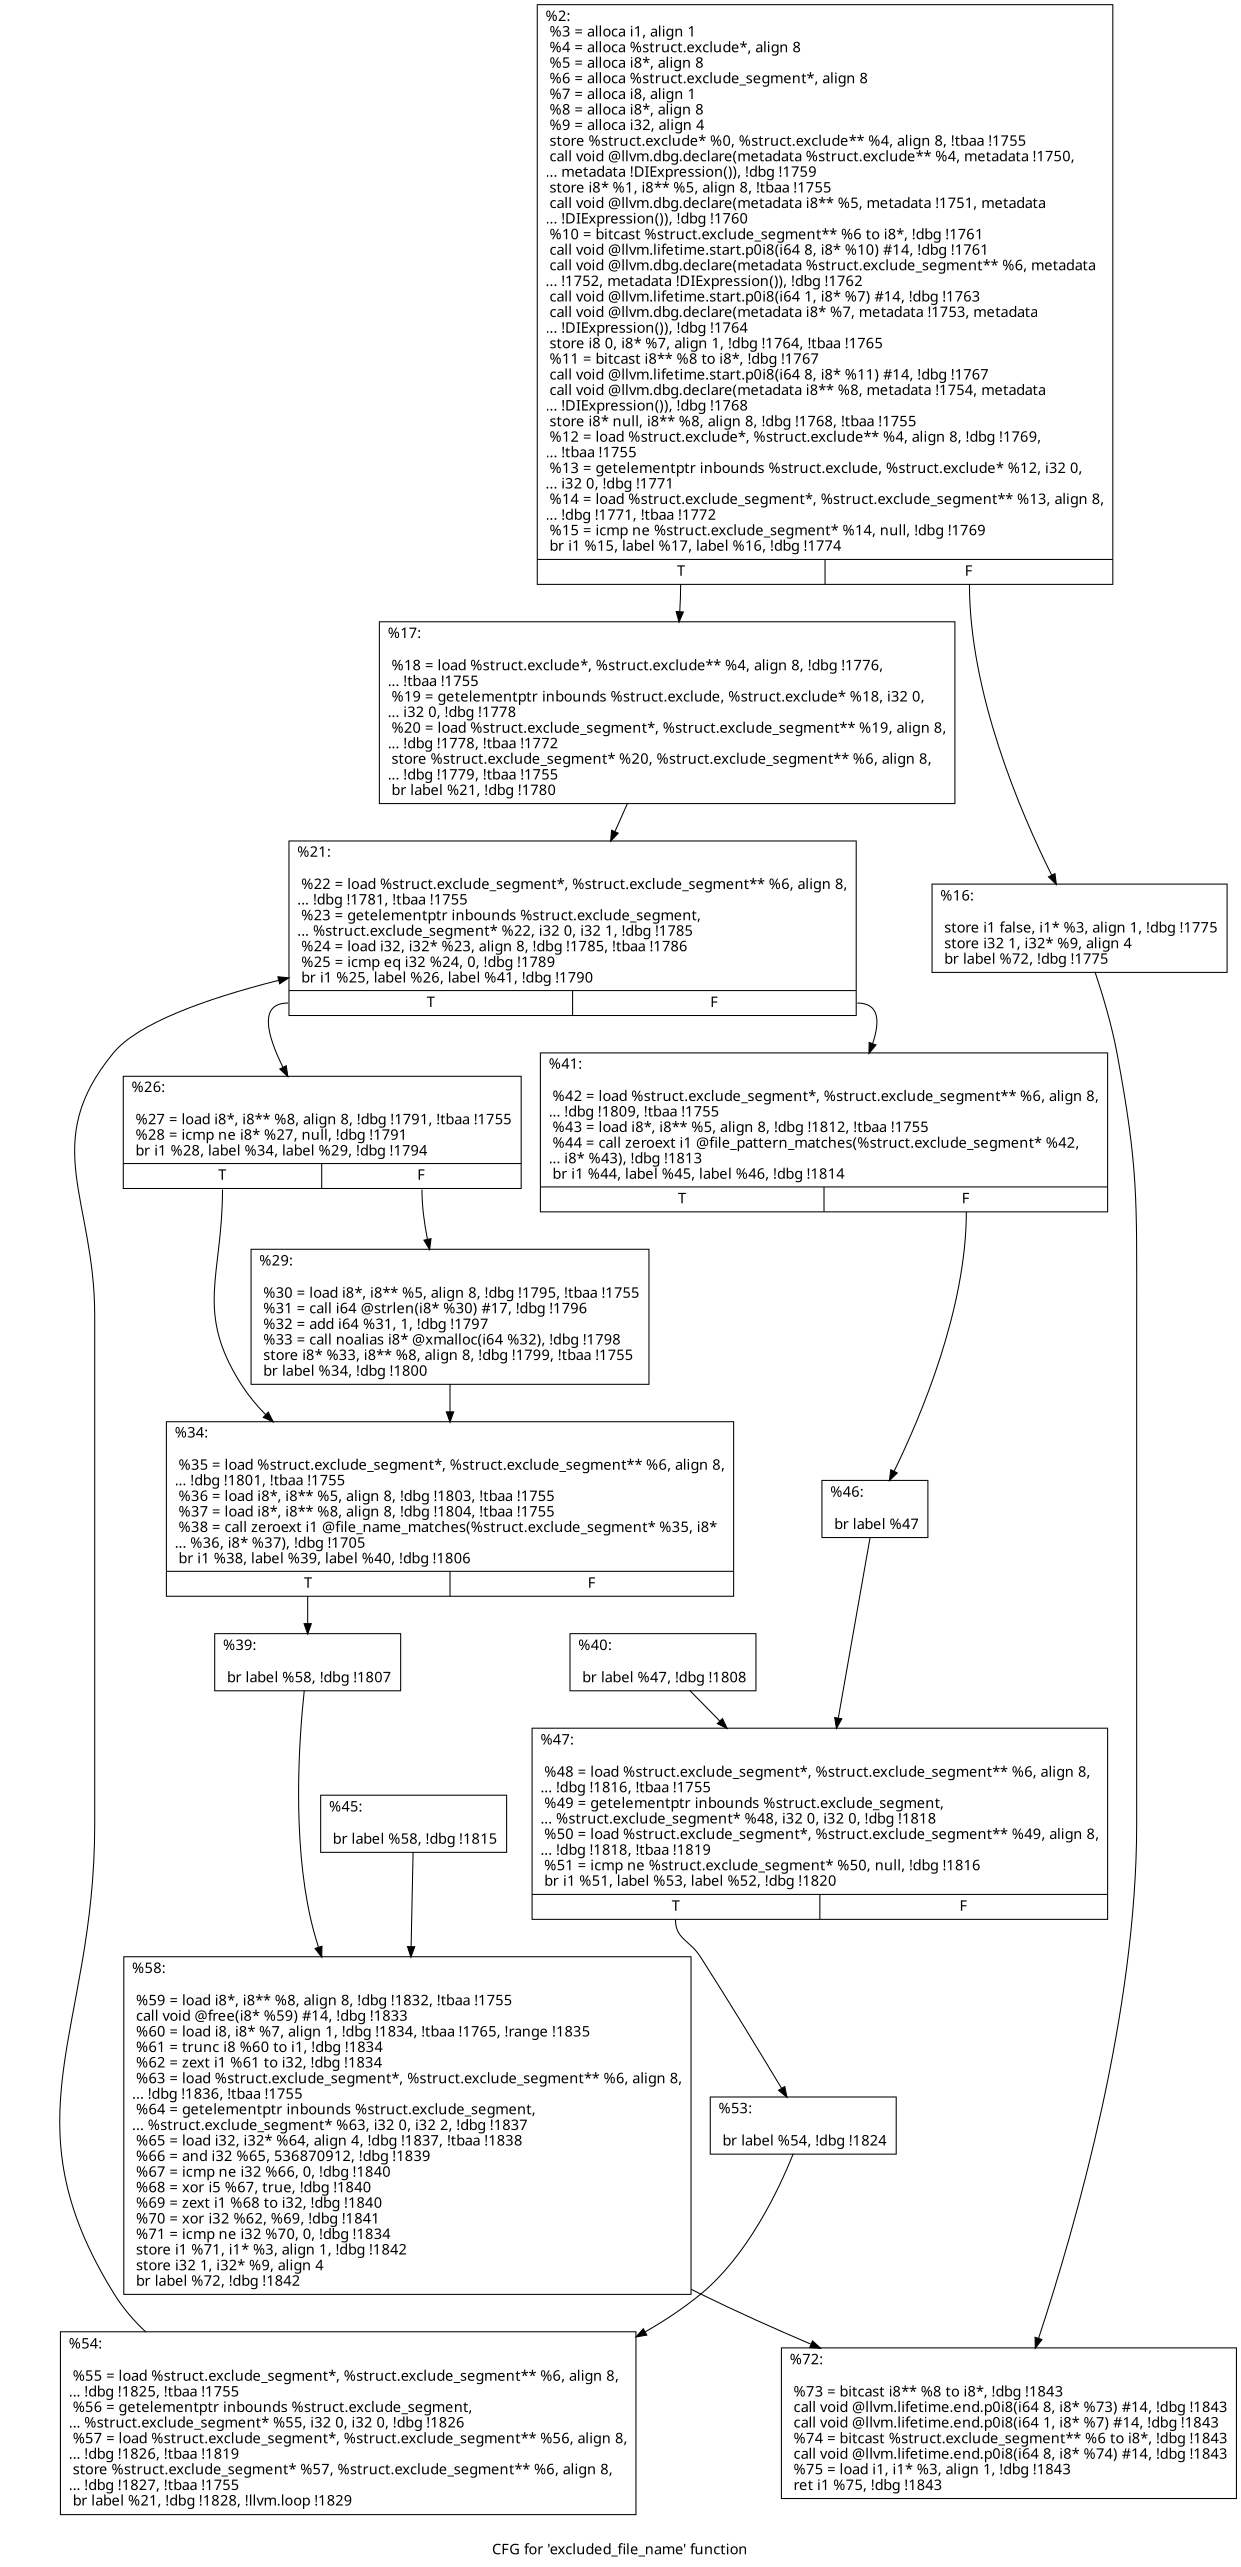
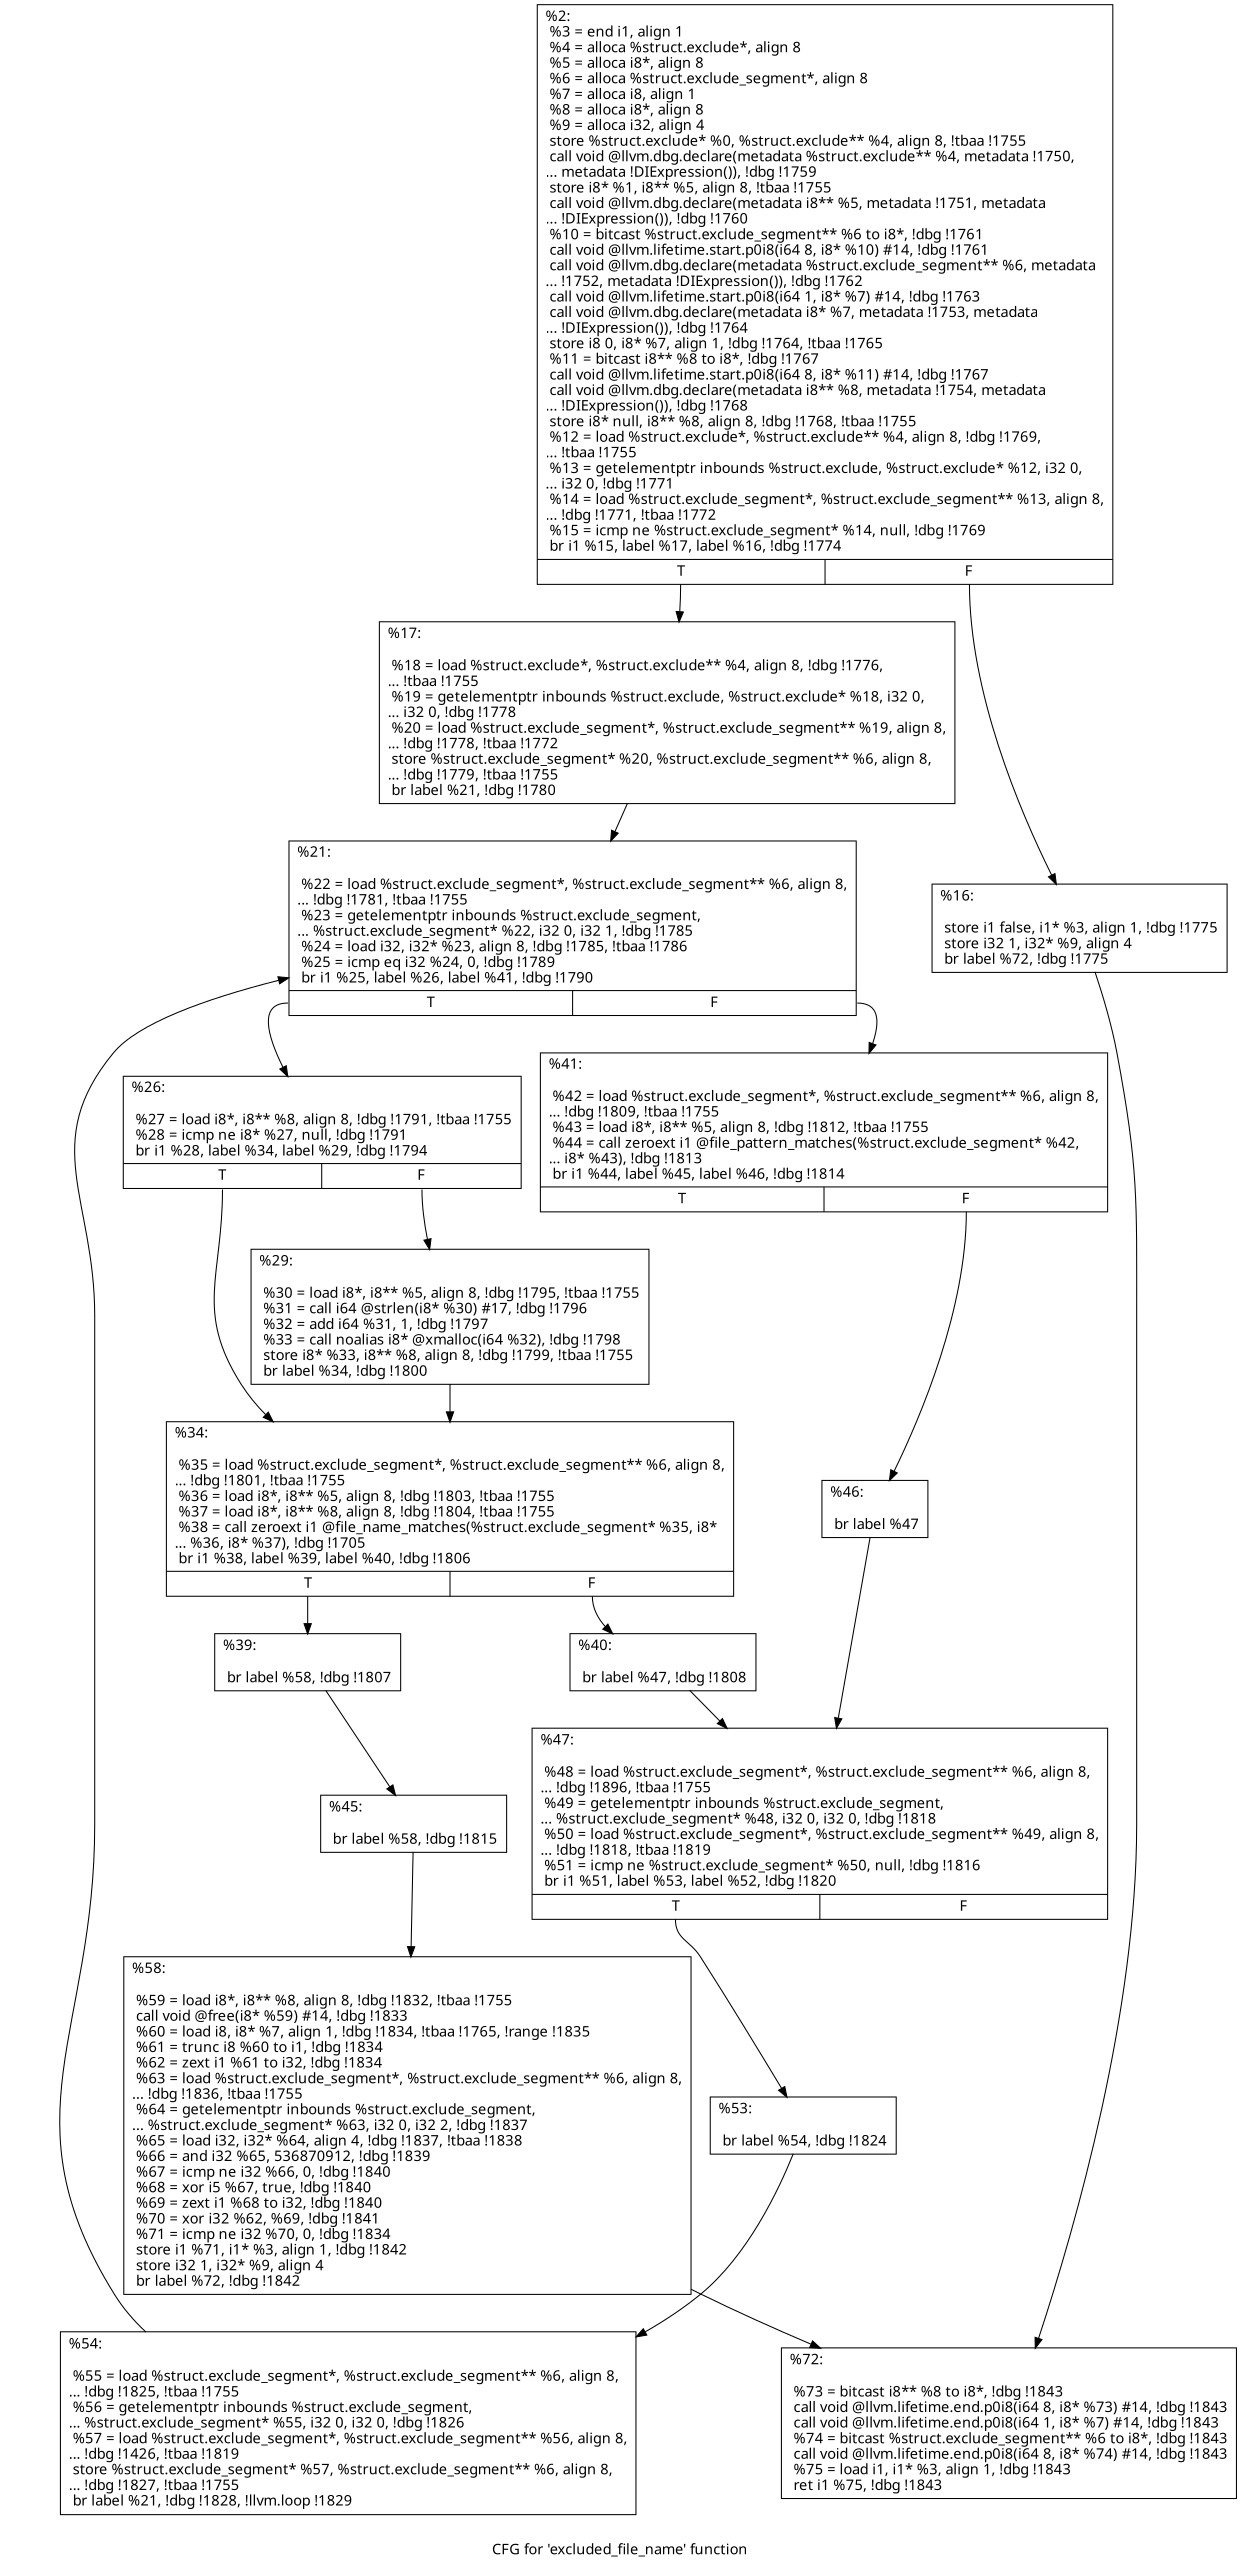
node "%2:": text "%3 = alloca i1, align 1" -> "%3 = end i1, align 1"
edge "%34:" -> "%40:": added
node "%47:": text "... !dbg !1816, !tbaa !1755" -> "... !dbg !1896, !tbaa !1755"
edge "%39:" -> "%58:": now "%39:" -> "%45:"
node "%54:": text "... !dbg !1826, !tbaa !1819" -> "... !dbg !1426, !tbaa !1819"
